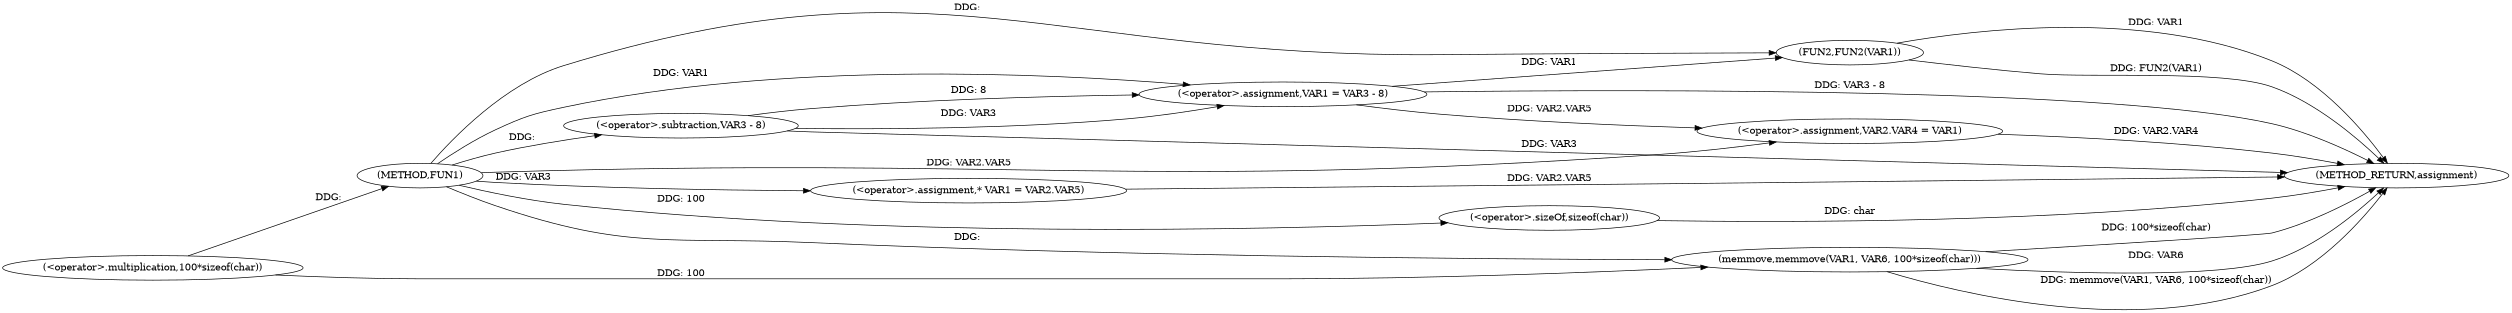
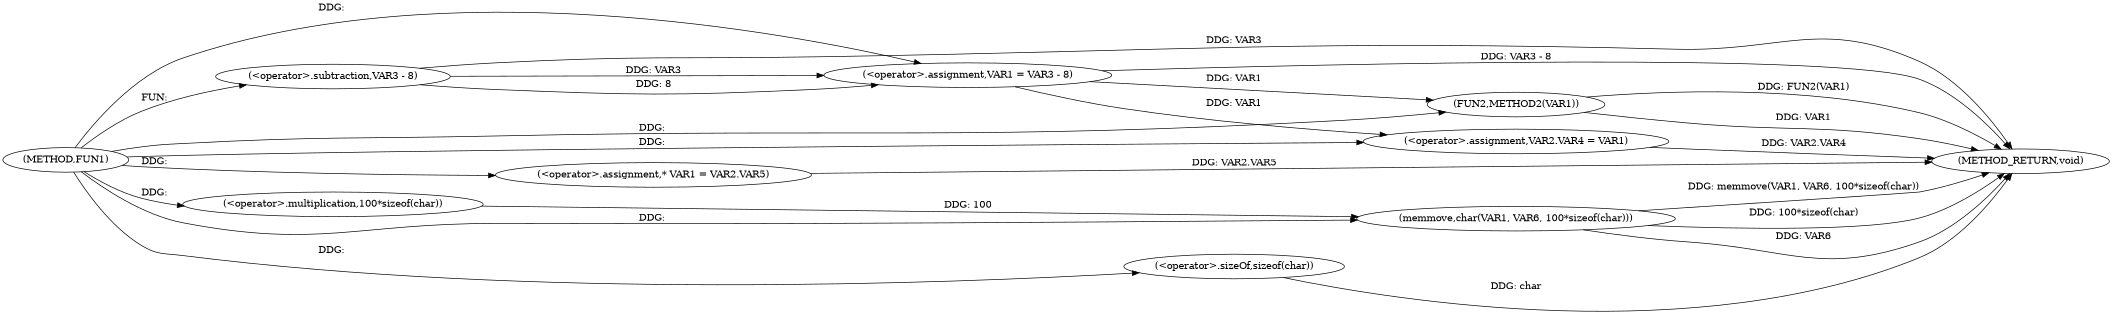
node "(FUN2,FUN2(VAR1))": label "(FUN2,FUN2(VAR1))" -> "(FUN2,METHOD2(VAR1))"
edge "(METHOD,FUN1)" -> "(<operator>.assignment,VAR1 = VAR3 - 8)": label "DDG: VAR1" -> "DDG: "
edge "(<operator>.assignment,VAR1 = VAR3 - 8)" -> "(<operator>.assignment,VAR2.VAR4 = VAR1)": label "DDG: VAR2.VAR5" -> "DDG: VAR1"
edge "(METHOD,FUN1)" -> "(<operator>.subtraction,VAR3 - 8)": label "DDG: " -> "FUN: "
edge "(METHOD,FUN1)" -> "(<operator>.assignment,VAR2.VAR4 = VAR1)": label "DDG: VAR2.VAR5" -> "DDG: "
node "(METHOD_RETURN,assignment)": label "(METHOD_RETURN,assignment)" -> "(METHOD_RETURN,void)"
edge "(METHOD,FUN1)" -> "(<operator>.assignment,* VAR1 = VAR2.VAR5)": label "DDG: VAR3" -> "DDG: "
edge "(METHOD,FUN1)" -> "(<operator>.sizeOf,sizeof(char))": label "DDG: 100" -> "DDG: "
edge "(<operator>.multiplication,100*sizeof(char))" -> "(METHOD,FUN1)": reversed
node "(memmove,memmove(VAR1, VAR6, 100*sizeof(char)))": label "(memmove,memmove(VAR1, VAR6, 100*sizeof(char)))" -> "(memmove,char(VAR1, VAR6, 100*sizeof(char)))"
